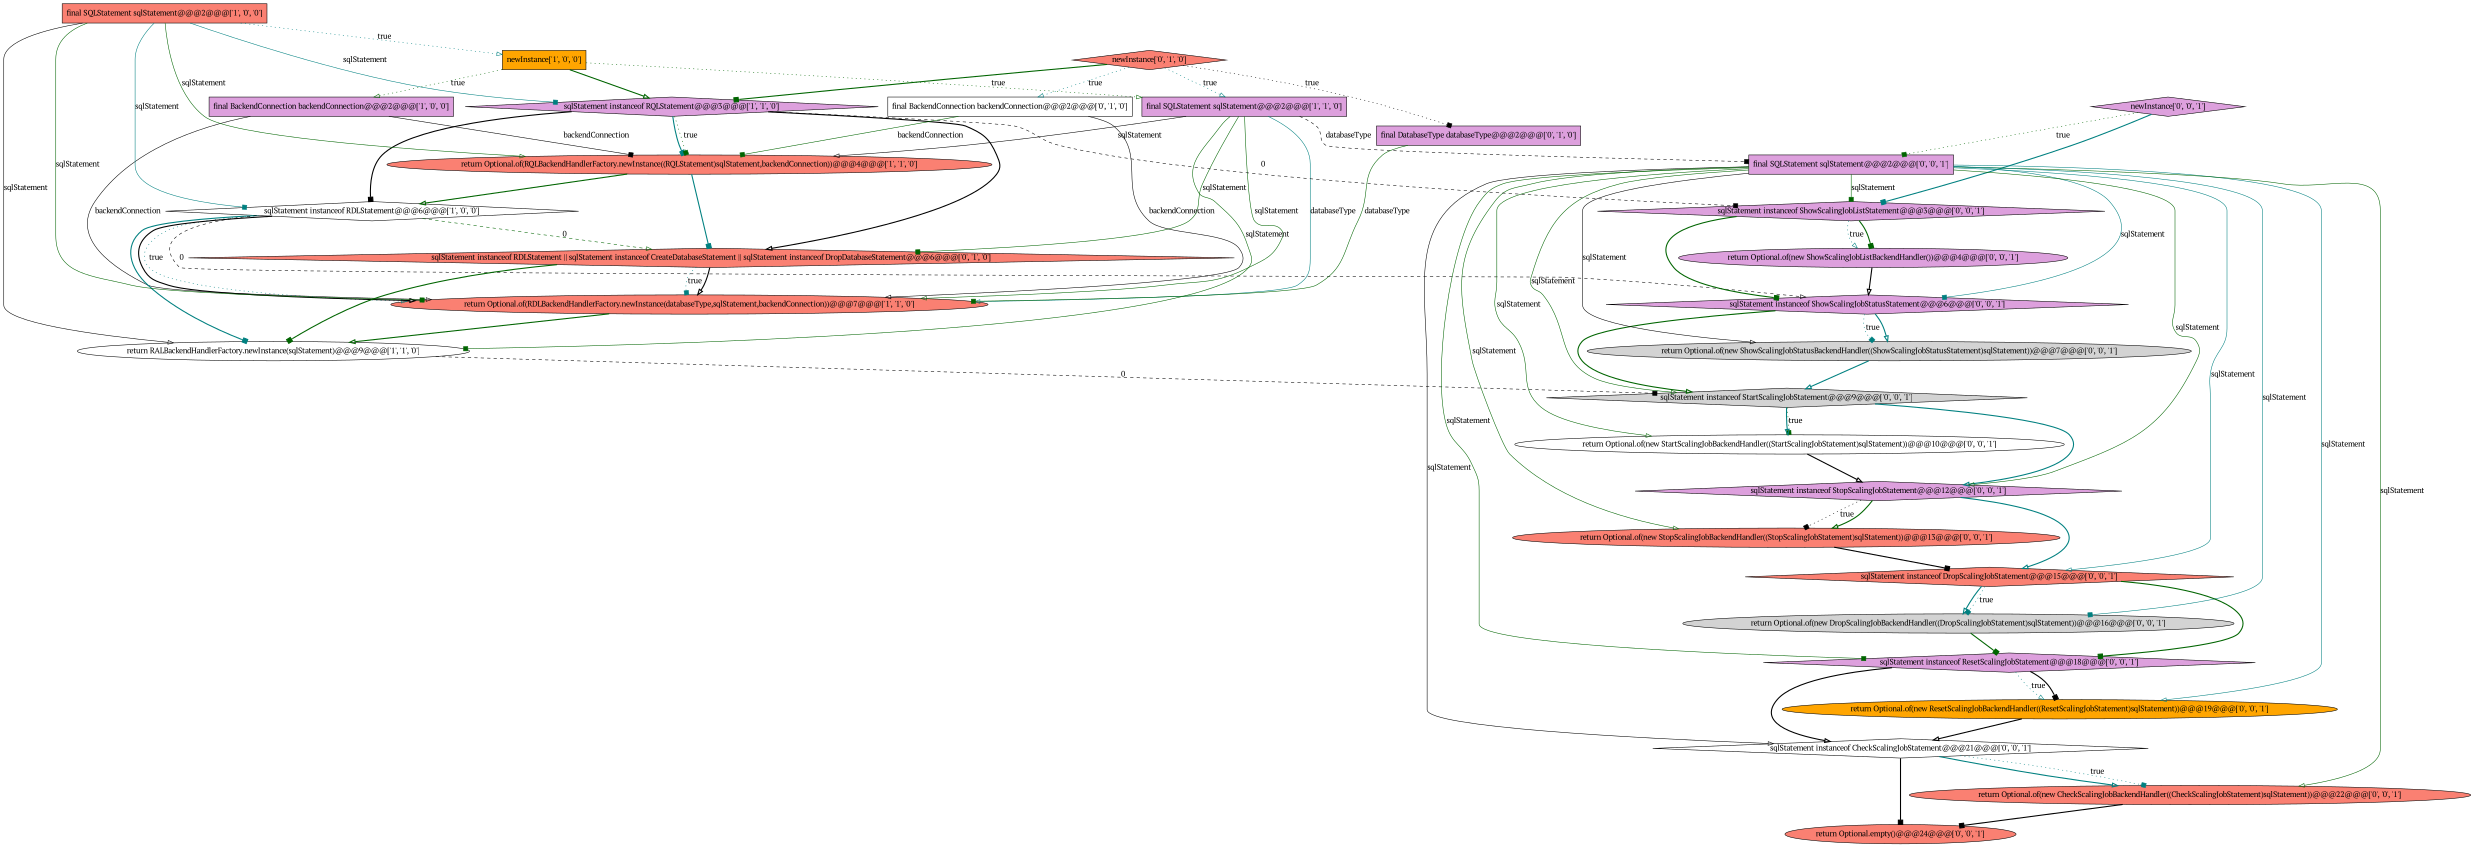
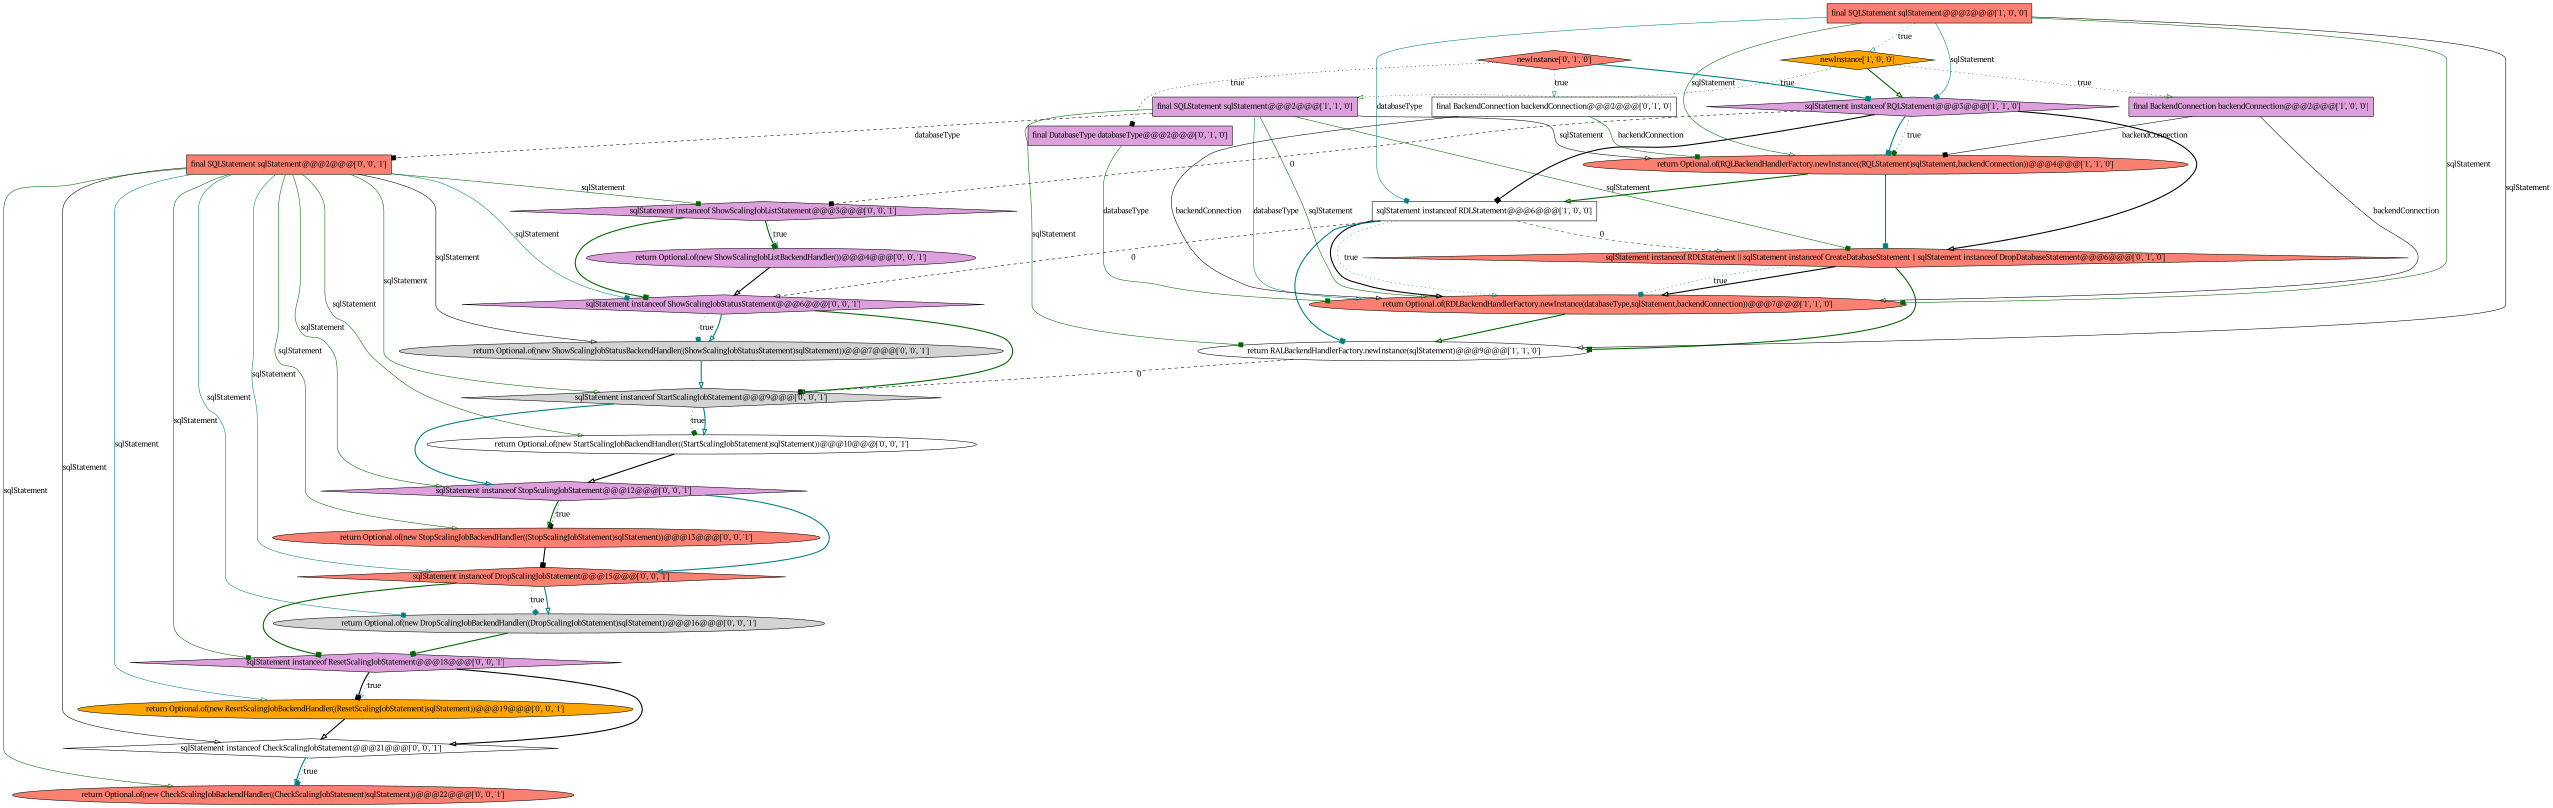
node "newInstance['1', '0', '0']": shape box -> diamond
edge "newInstance['0', '1', '0']" -> "sqlStatement instanceof RQLStatement@@@3@@@['1', '1', '0']": color darkgreen -> teal
edge "newInstance['0', '1', '0']" -> "final SQLStatement sqlStatement@@@2@@@['1', '1', '0']": removed, label "true"
edge "final SQLStatement sqlStatement@@@2@@@['1', '0', '0']" -> "sqlStatement instanceof RDLStatement@@@6@@@['1', '0', '0']": label "sqlStatement" -> "databaseType"
node "newInstance['0', '0', '1']": removed
node "final SQLStatement sqlStatement@@@2@@@['0', '0', '1']": fillcolor plum -> salmon
node "sqlStatement instanceof RDLStatement@@@6@@@['1', '0', '0']": shape diamond -> box
node "return Optional.empty()@@@24@@@['0', '0', '1']": removed
